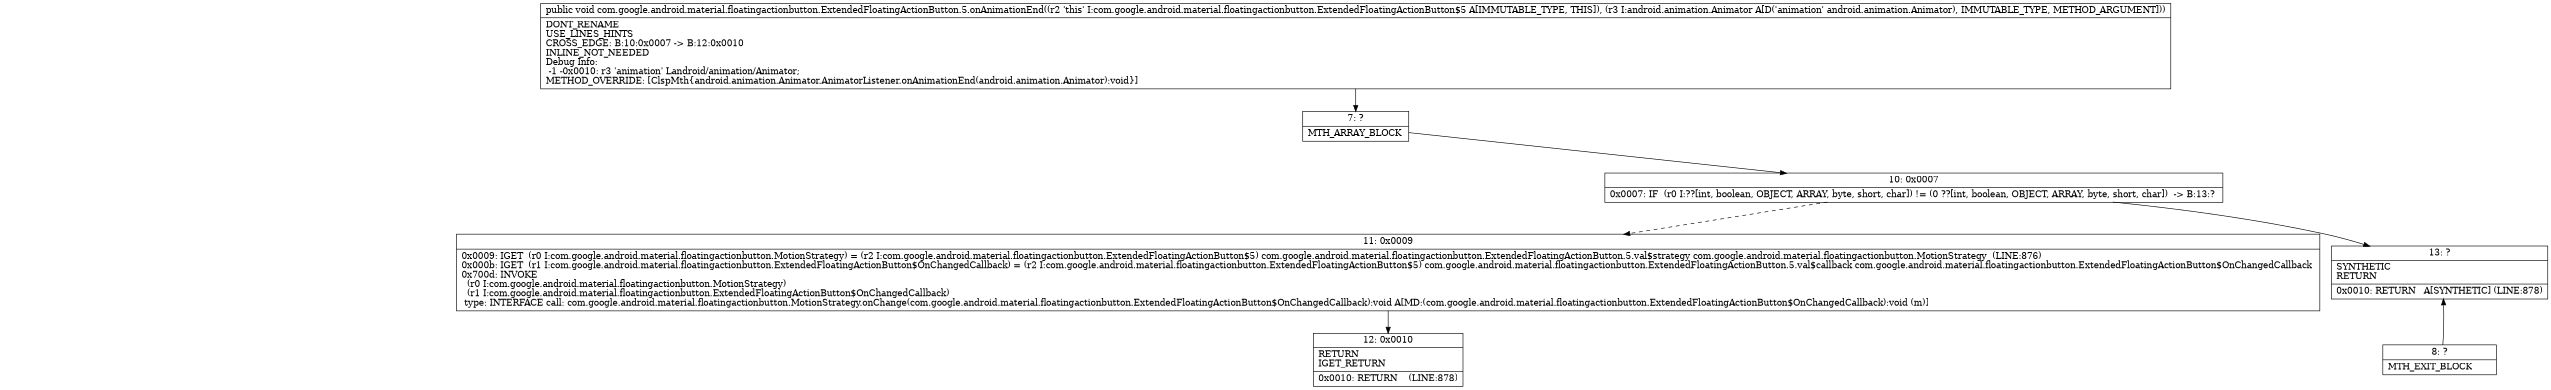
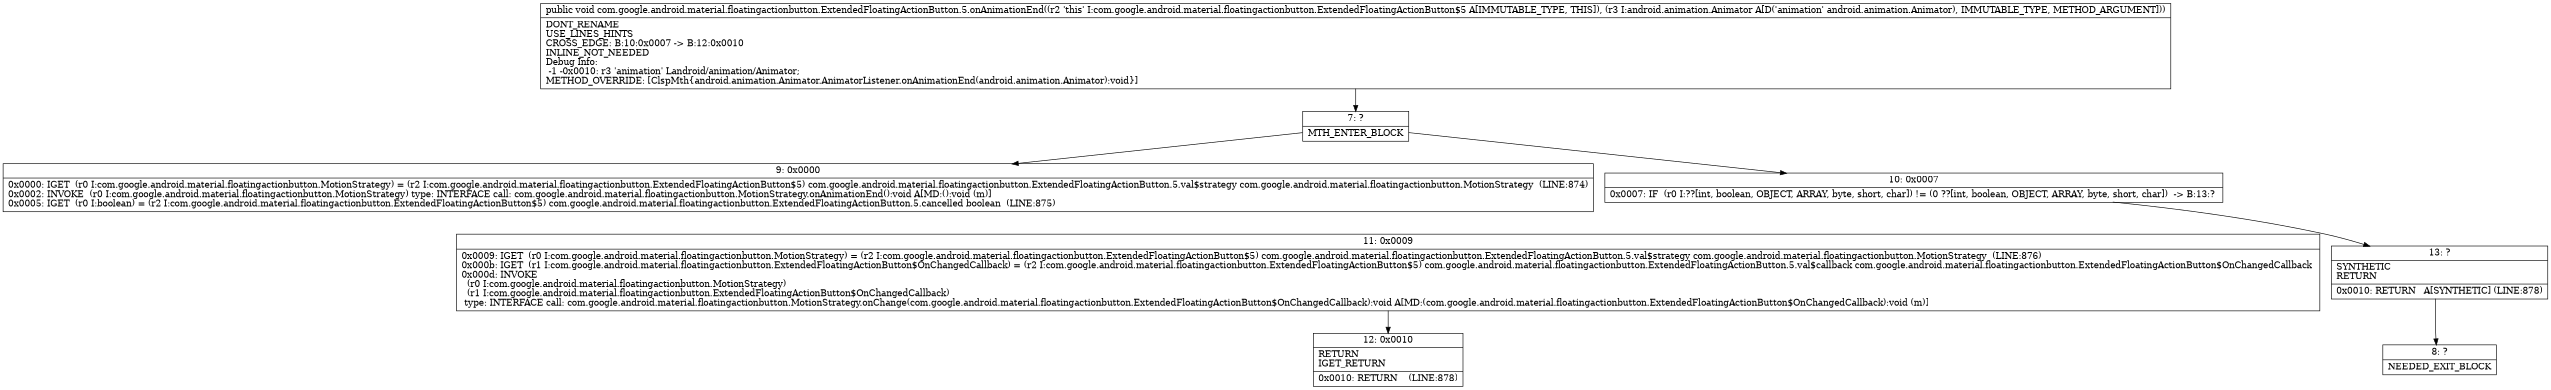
node "7: ?": text "MTH_ARRAY_BLOCK" -> "MTH_ENTER_BLOCK"
node "9: 0x0000": added
edge "10: 0x0007" -> "11: 0x0009": removed
node "11: 0x0009": text "0x700d: INVOKE" -> "0x000d: INVOKE"
edge "8: ?" -> "13: ?": reversed
node "8: ?": text "MTH_EXIT_BLOCK" -> "NEEDED_EXIT_BLOCK"
